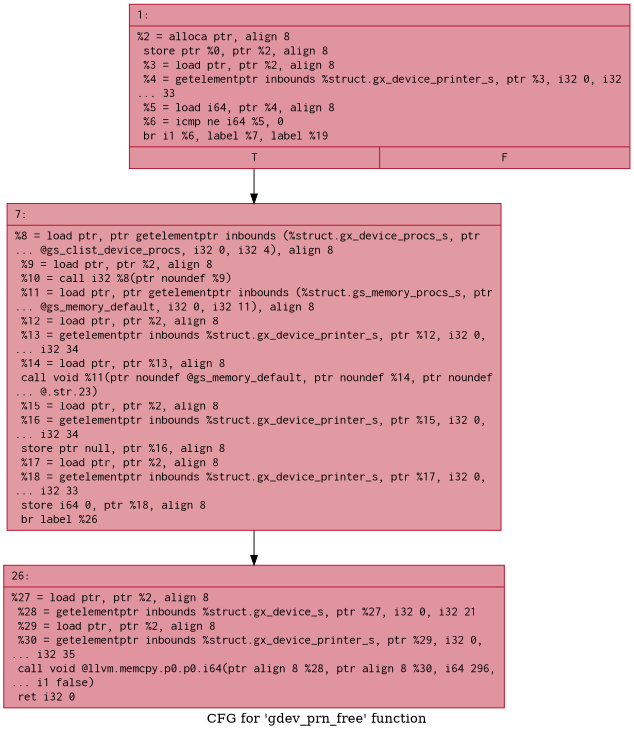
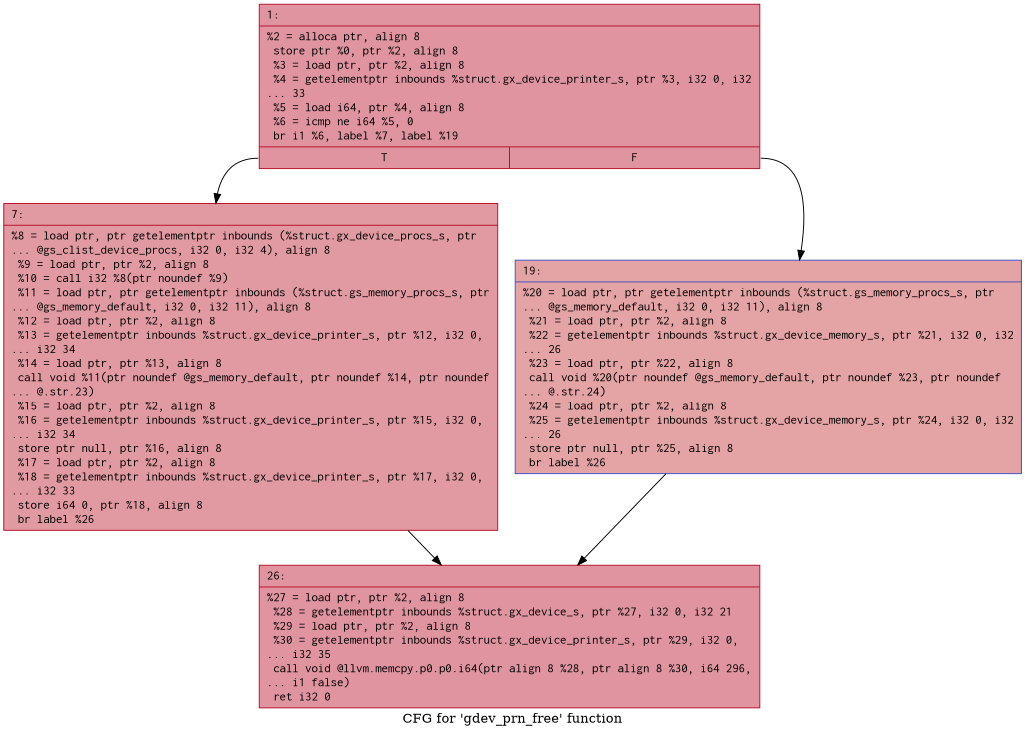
node "19:": added
